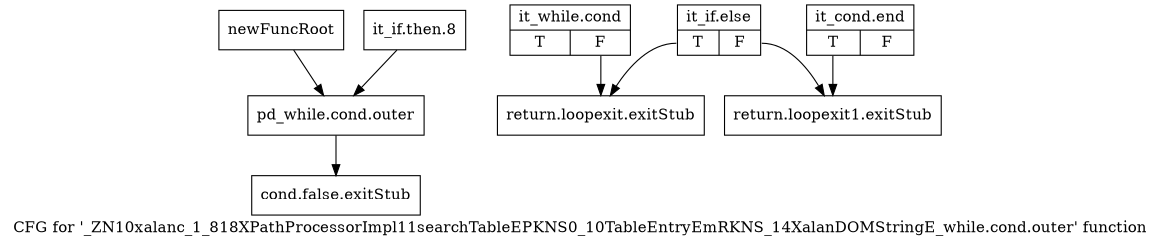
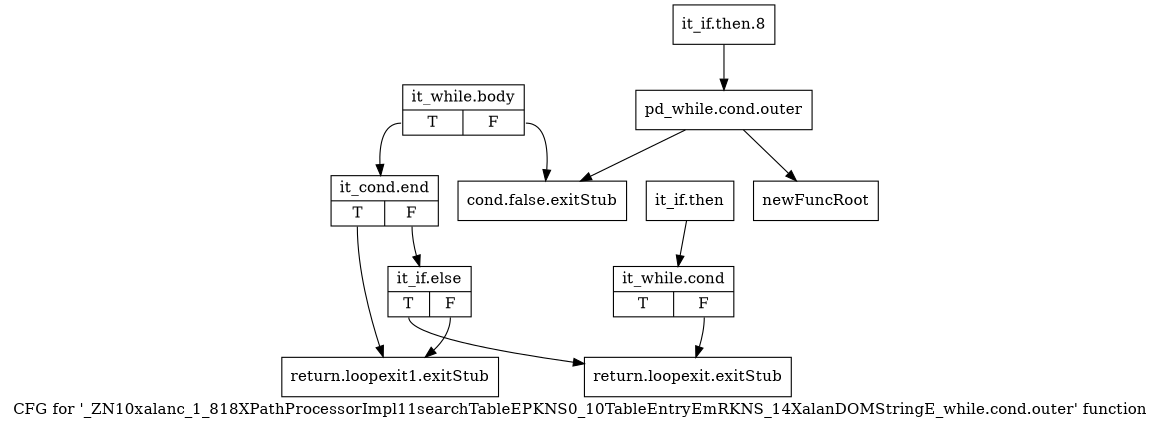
edge "newFuncRoot" -> "pd_while.cond.outer": reversed
node "it_while.body": added
node "it_if.then": added
edge "it_cond.end" -> "it_if.else": added
